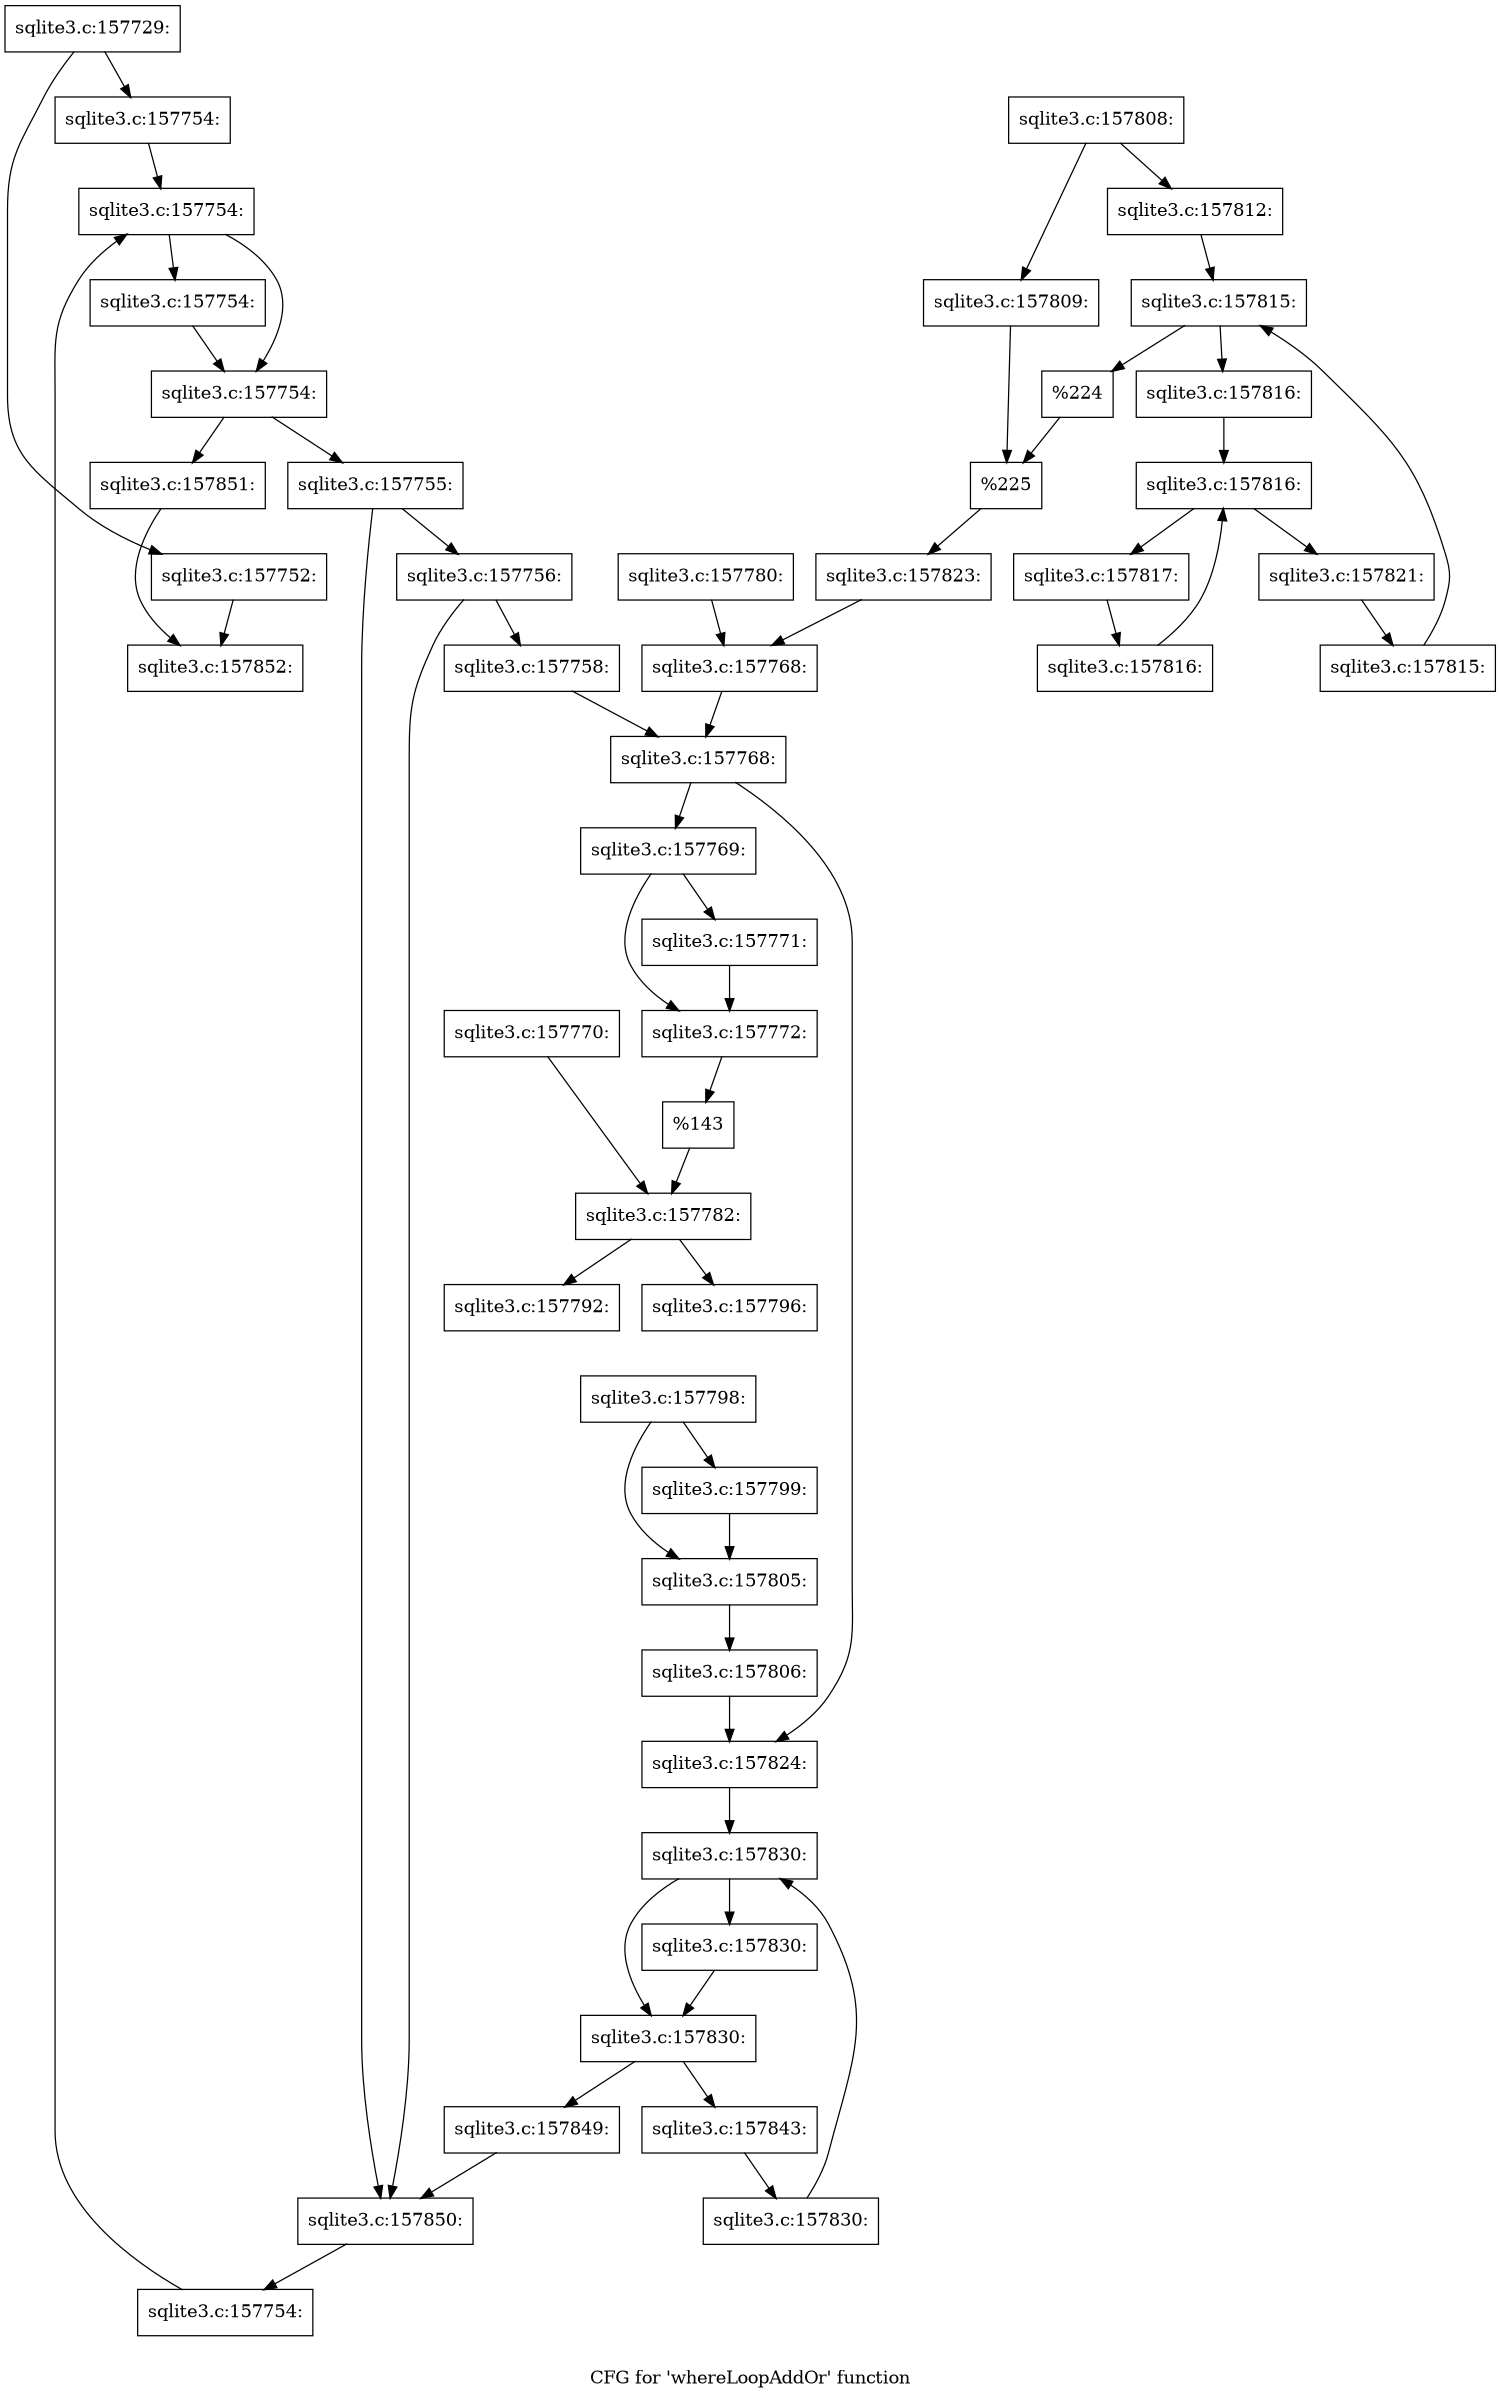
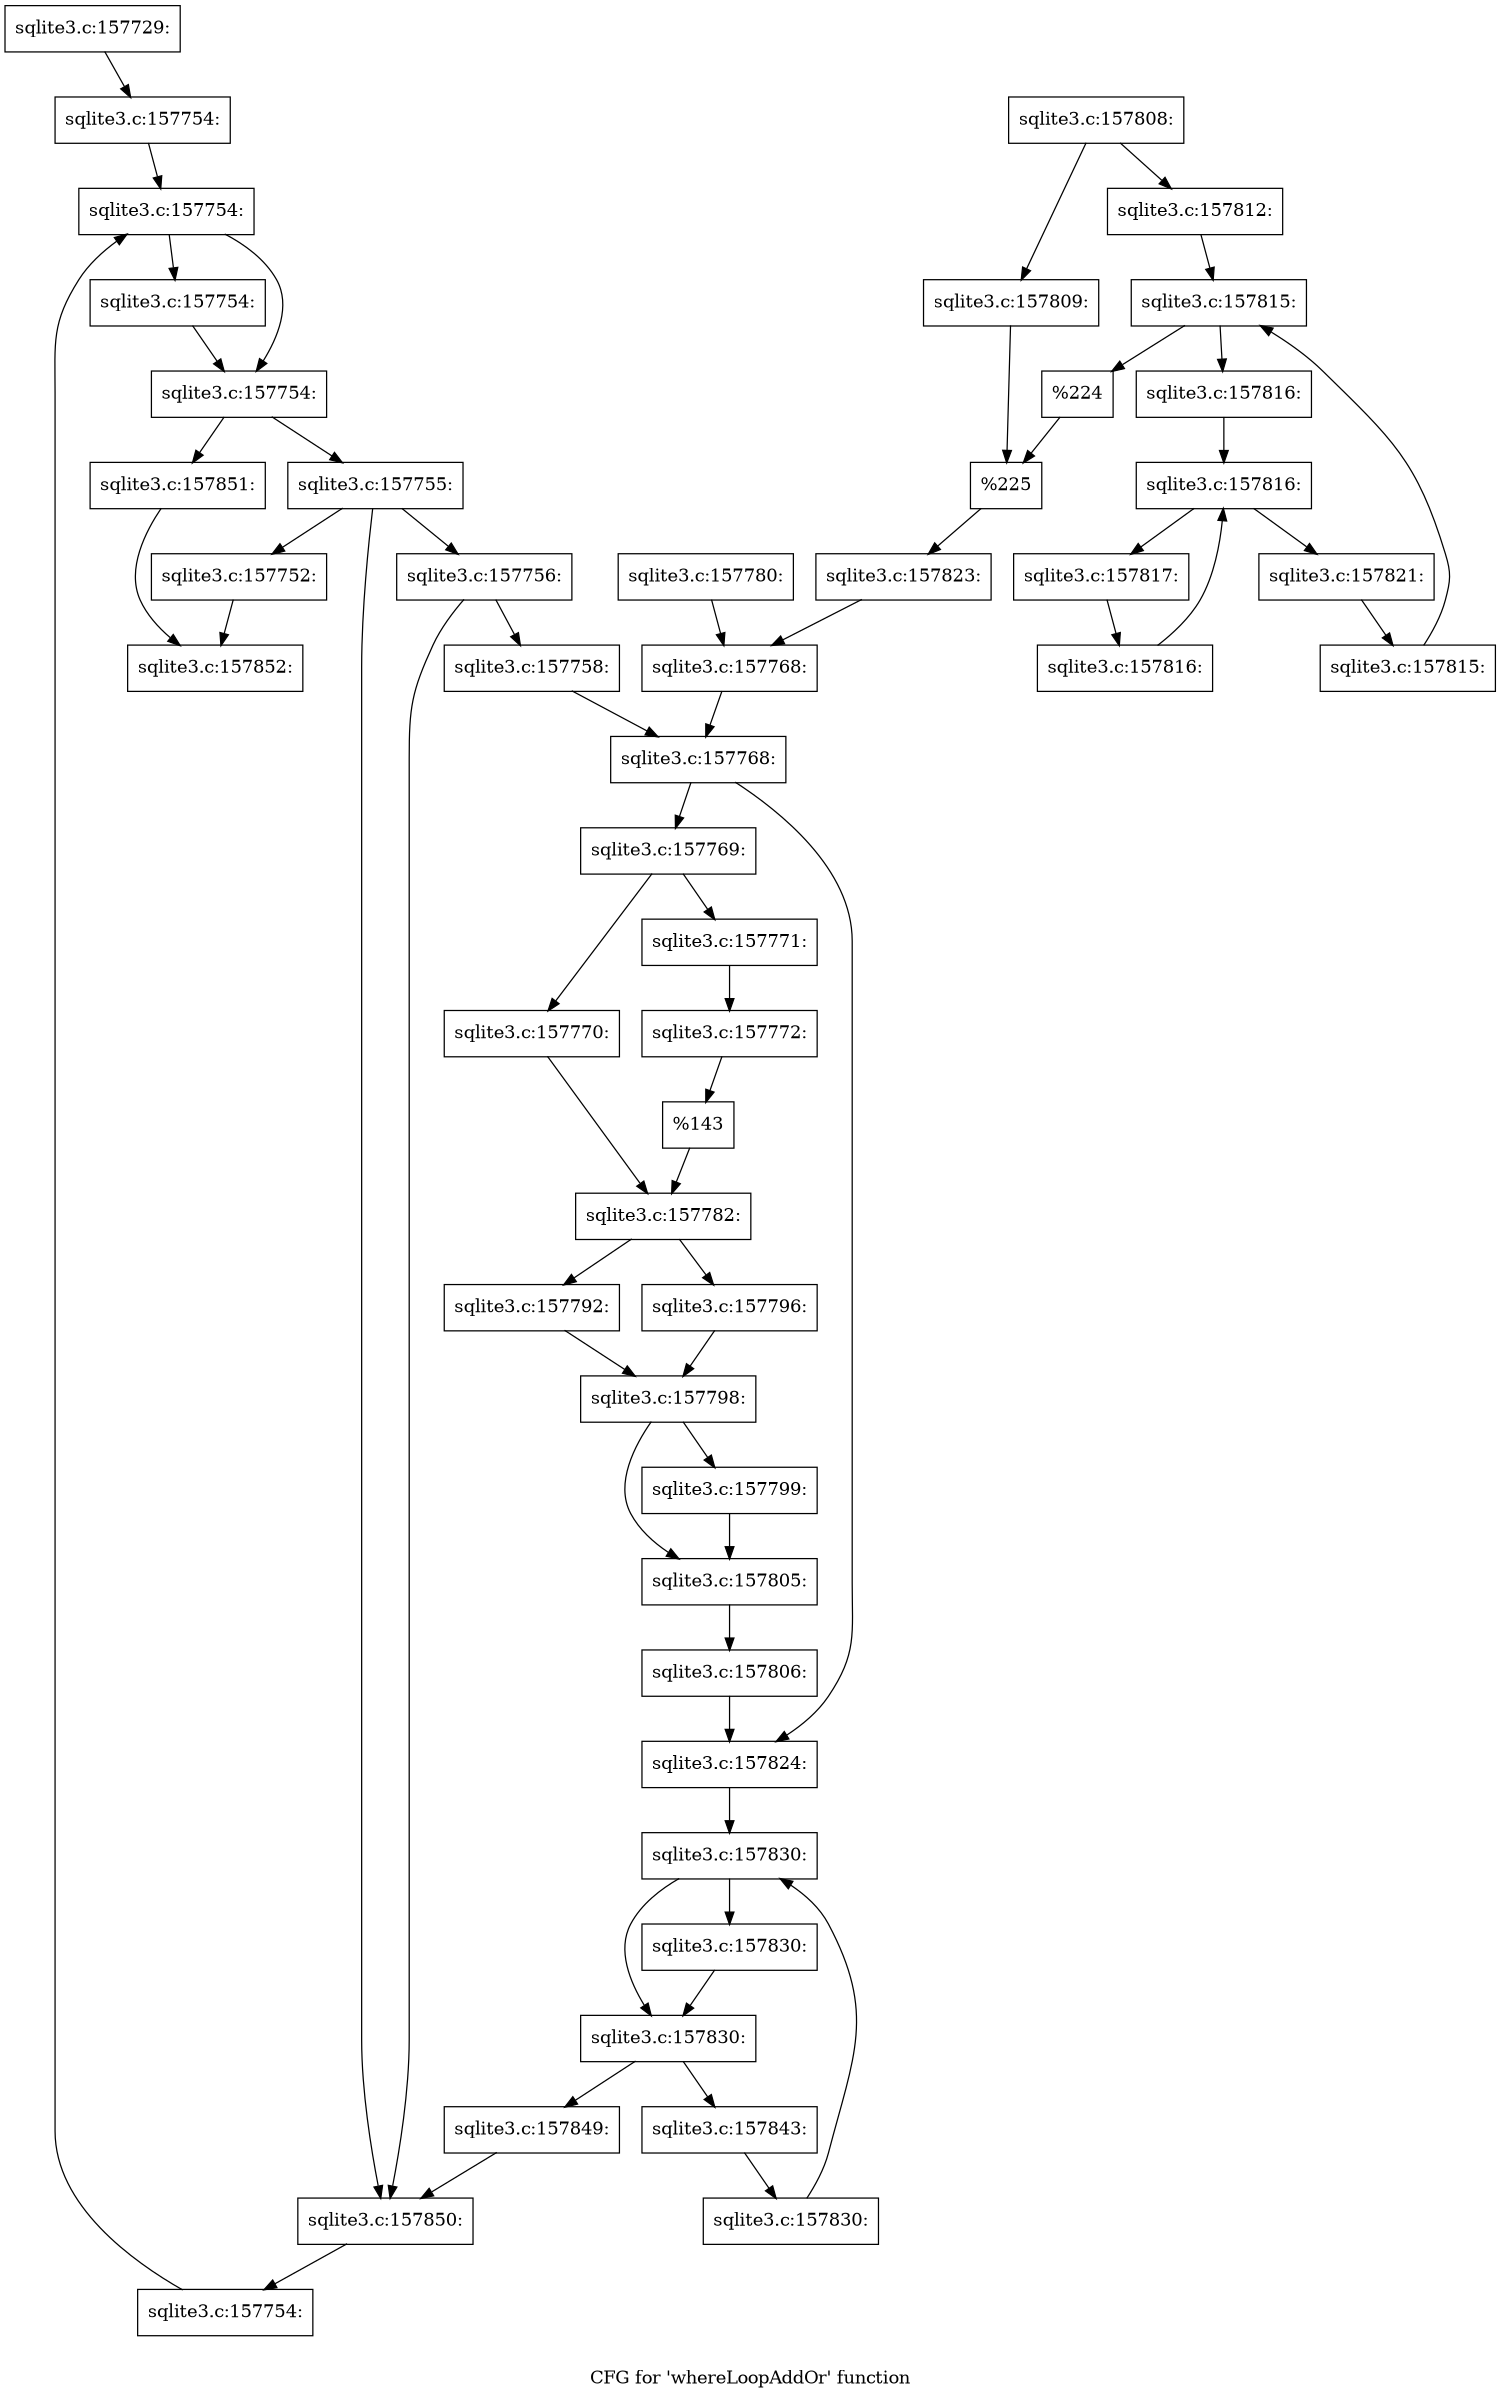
edge "sqlite3.c:157729:" -> "sqlite3.c:157752:": now "sqlite3.c:157755:" -> "sqlite3.c:157752:"
edge "sqlite3.c:157769:" -> "sqlite3.c:157772:": now "sqlite3.c:157769:" -> "sqlite3.c:157770:"
edge "sqlite3.c:157796:" -> "sqlite3.c:157798:": added
edge "sqlite3.c:157792:" -> "sqlite3.c:157798:": added
